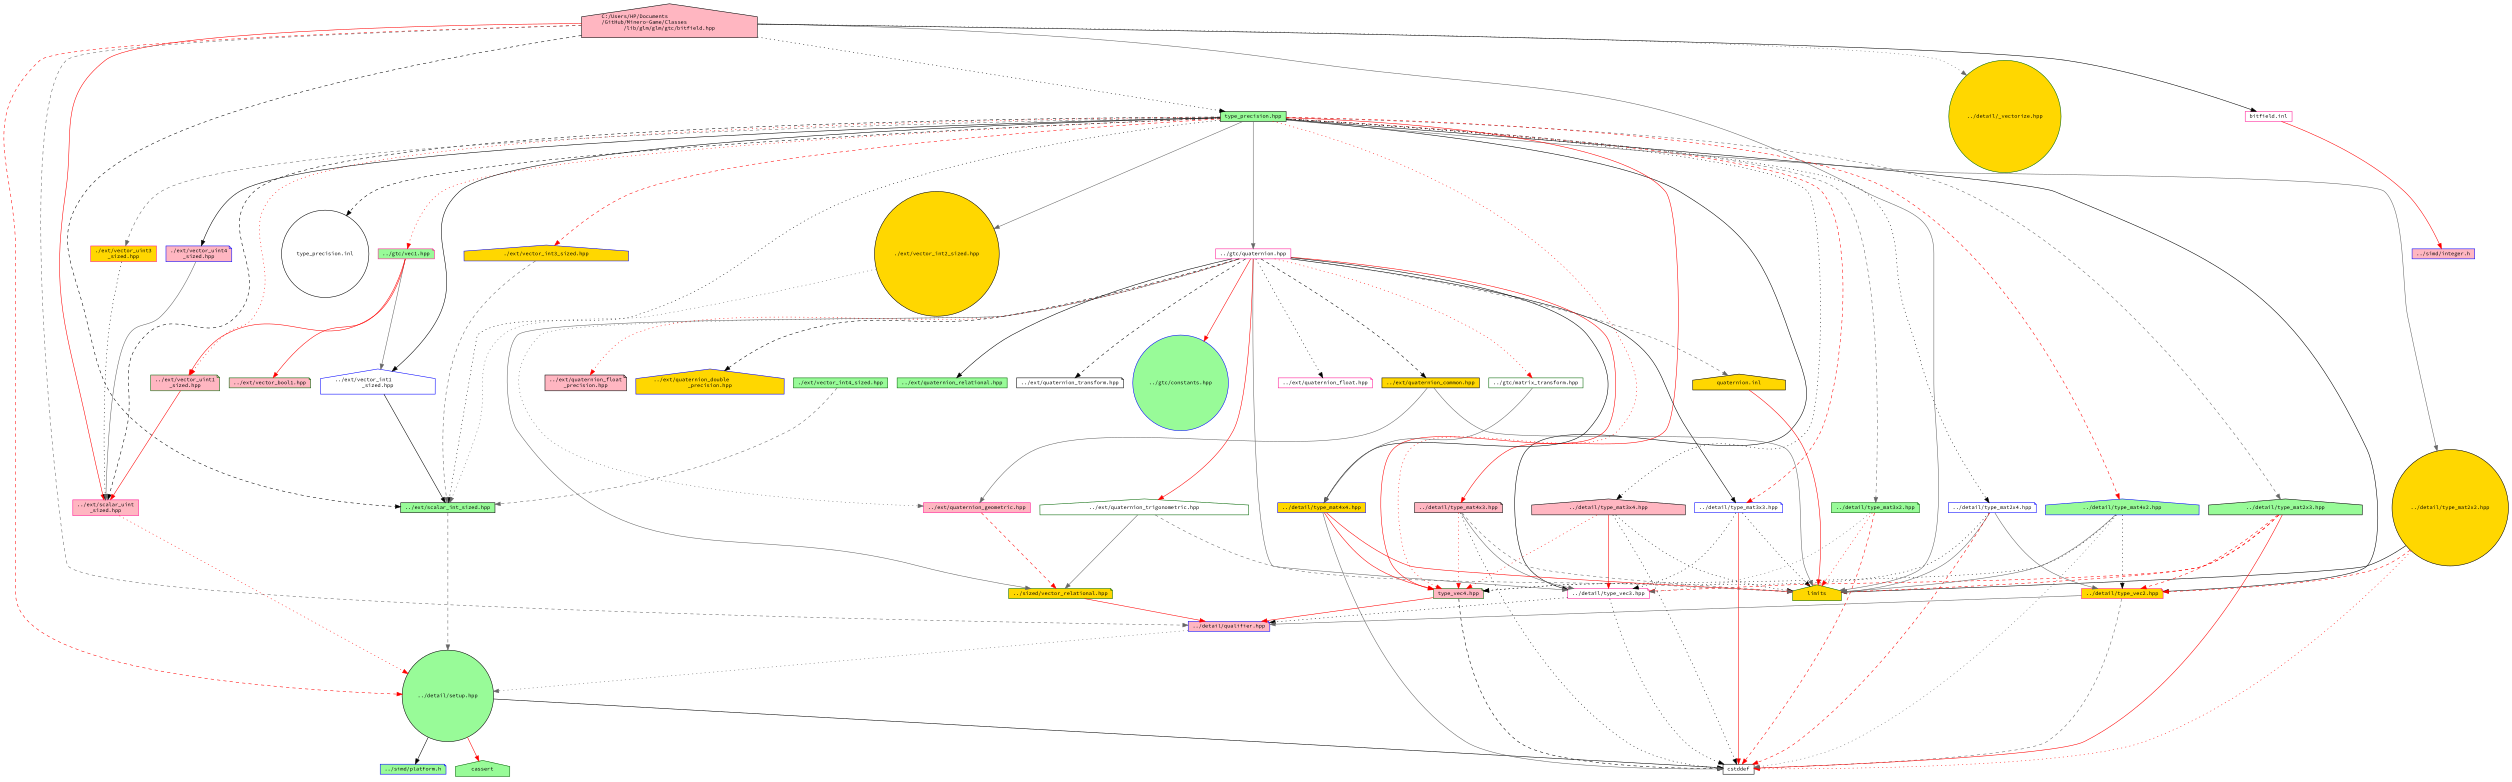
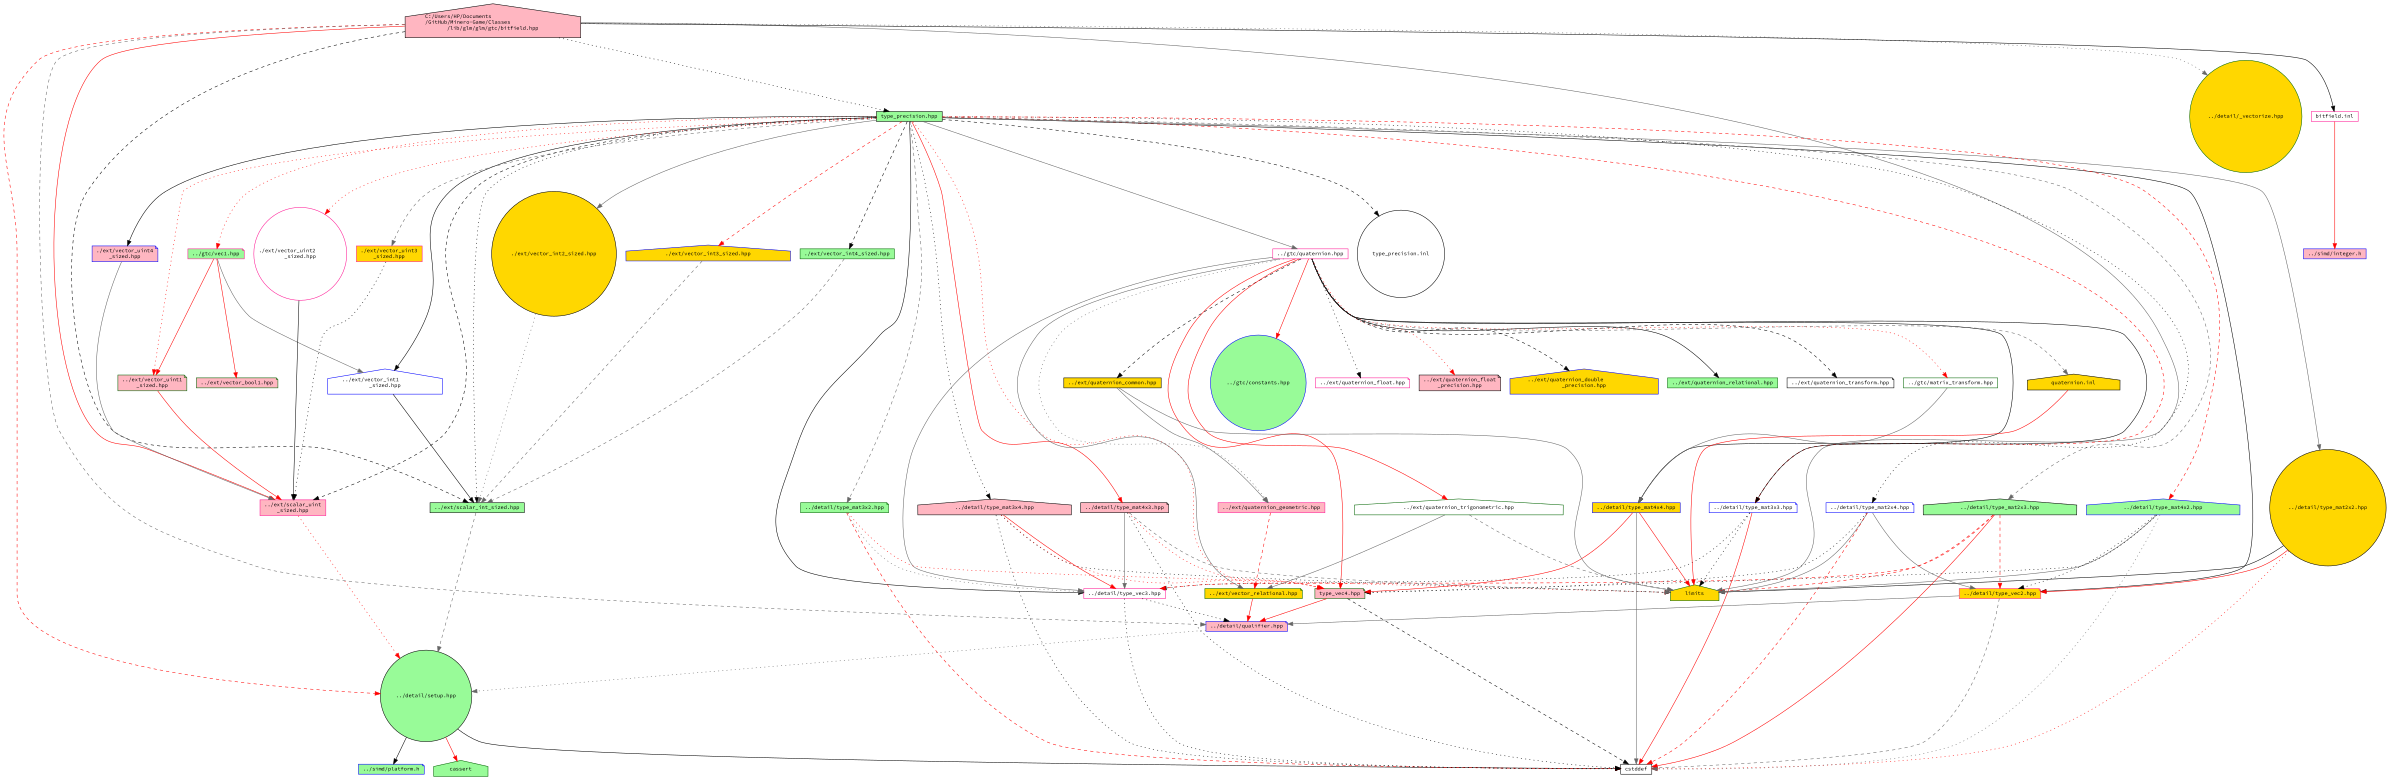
edge "type_precision.hpp" -> "./ext/vector_int4_sized.hpp": added
node "./ext/vector_uint2 _sized.hpp": added
edge "../detail/type_mat2x2.hpp" -> "../detail/type_vec2.hpp": style dashed -> solid
node "../sized/vector_relational.hpp": label "../sized/vector_relational.hpp" -> "../ext/vector_relational.hpp"
